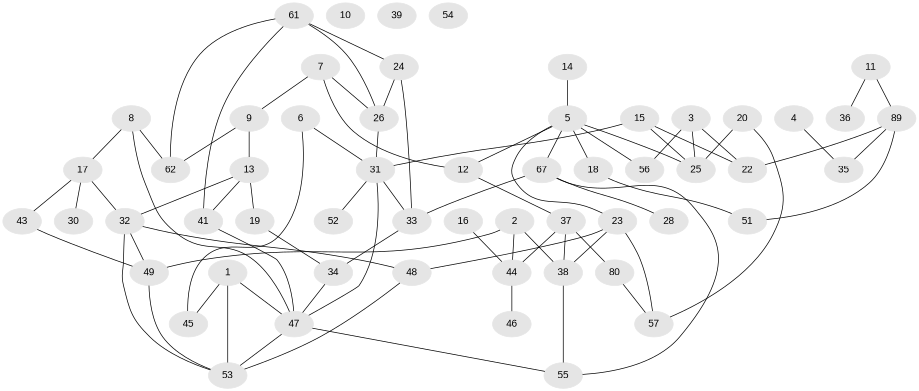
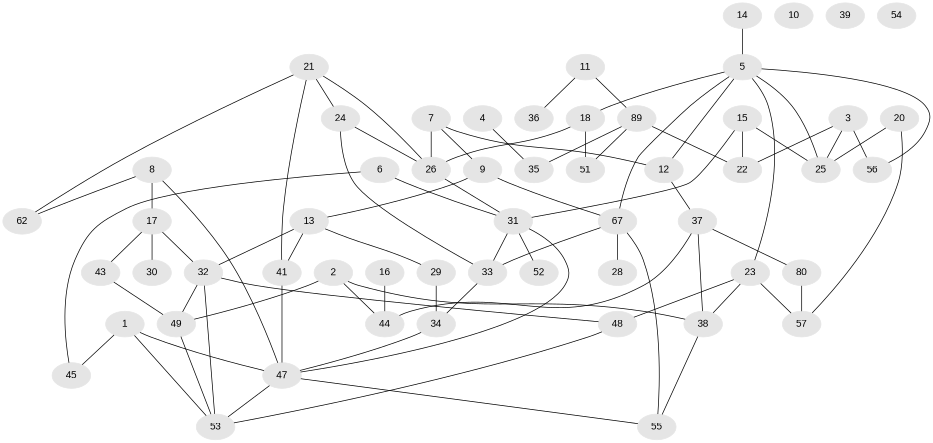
node "61": label "61" -> "21"
edge "18" -- "26": added
edge "9" -- "62": now "9" -- "67"
node "19": label "19" -> "29"
node "46": removed
